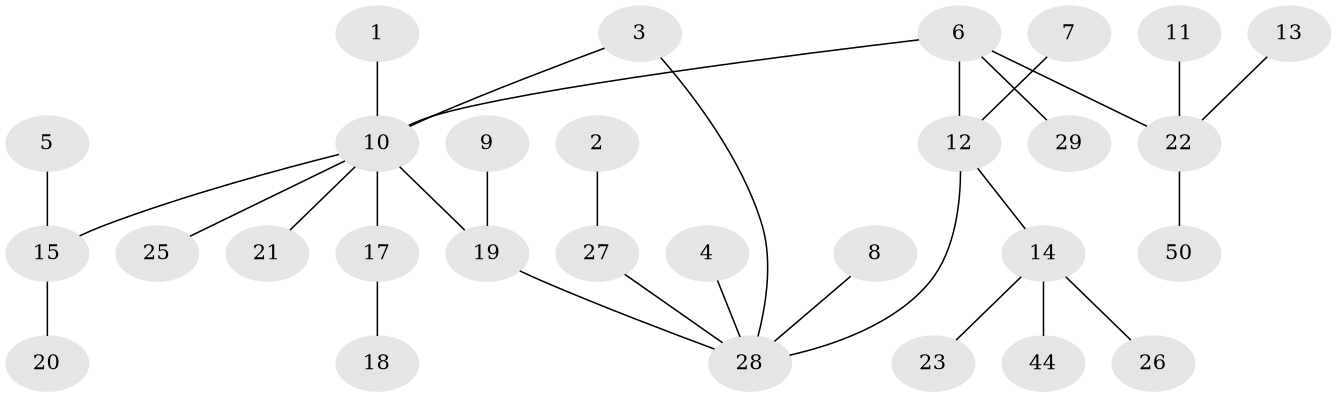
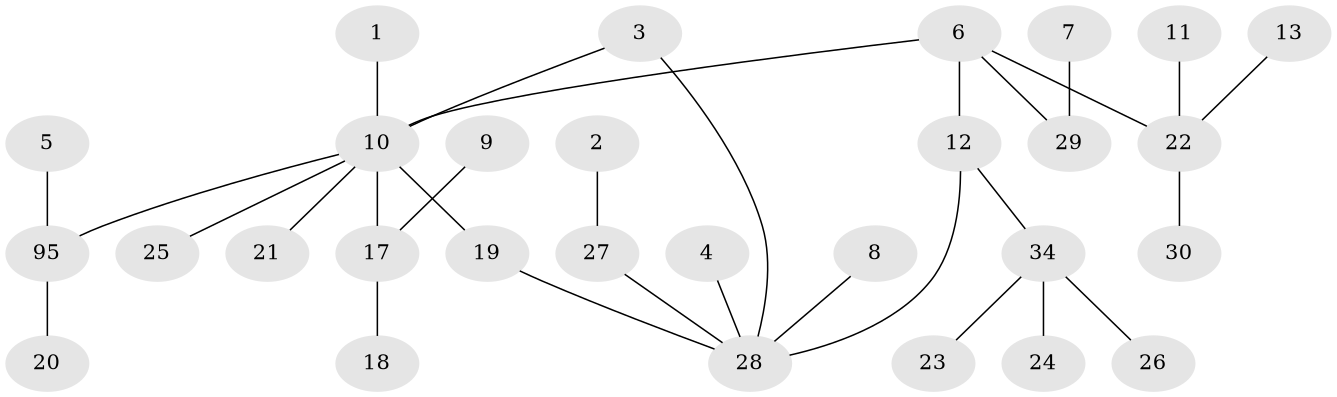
edge "7" -- "12": now "7" -- "29"
edge "9" -- "19": now "9" -- "17"
node "15": label "15" -> "95"
node "14": label "14" -> "34"
node "50": label "50" -> "30"
node "44": label "44" -> "24"
